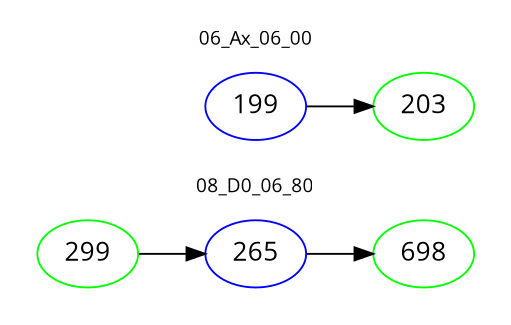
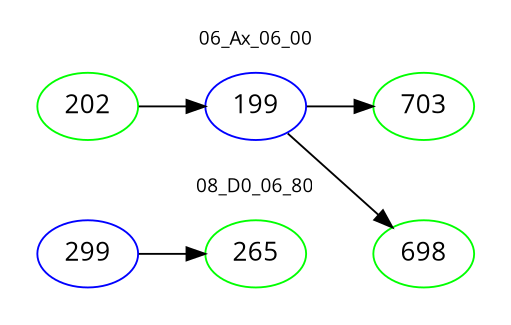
node "202": added
node "203": label "203" -> "703"
node "299": color green -> blue
node "265": color blue -> green
edge "265" -> "698": now "199" -> "698"
